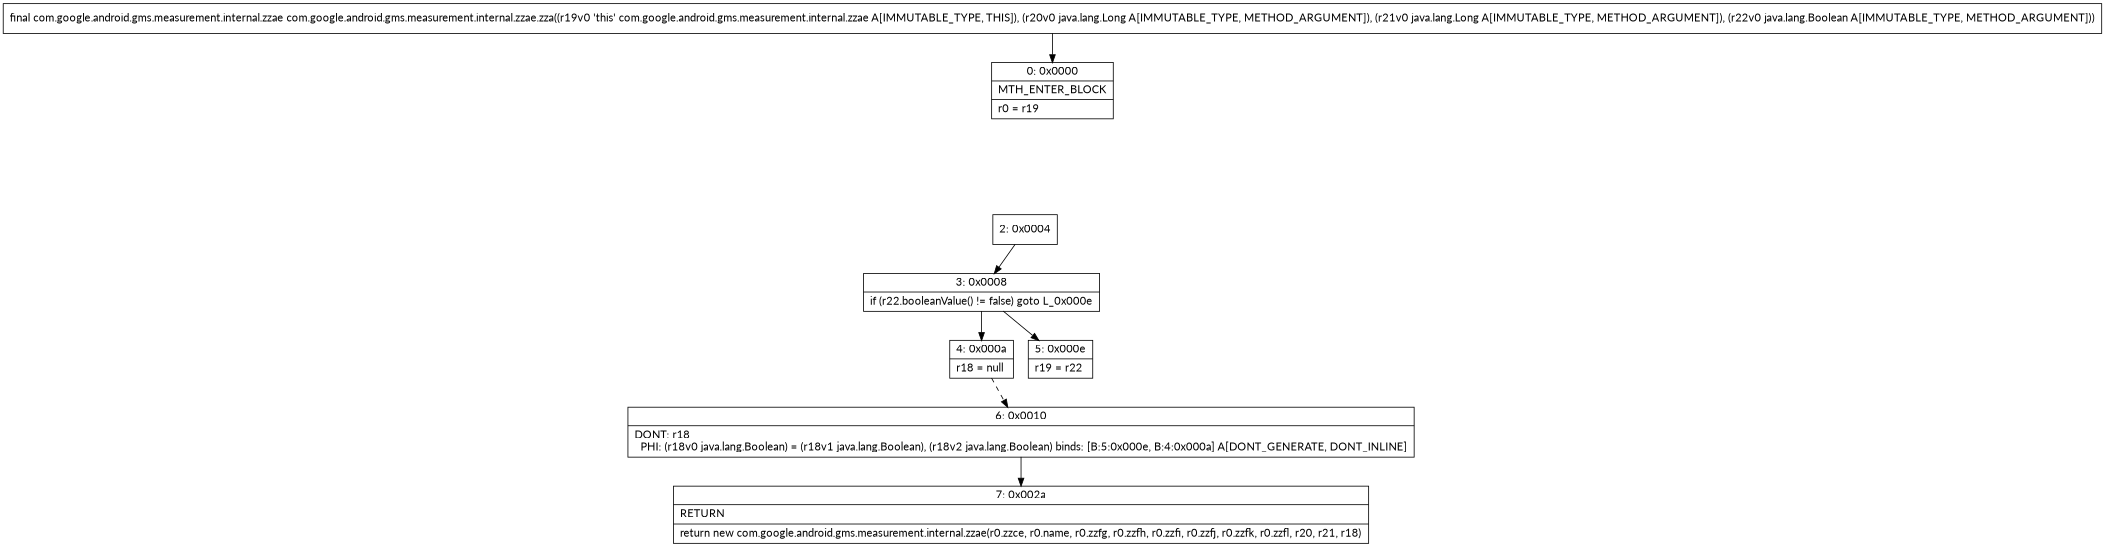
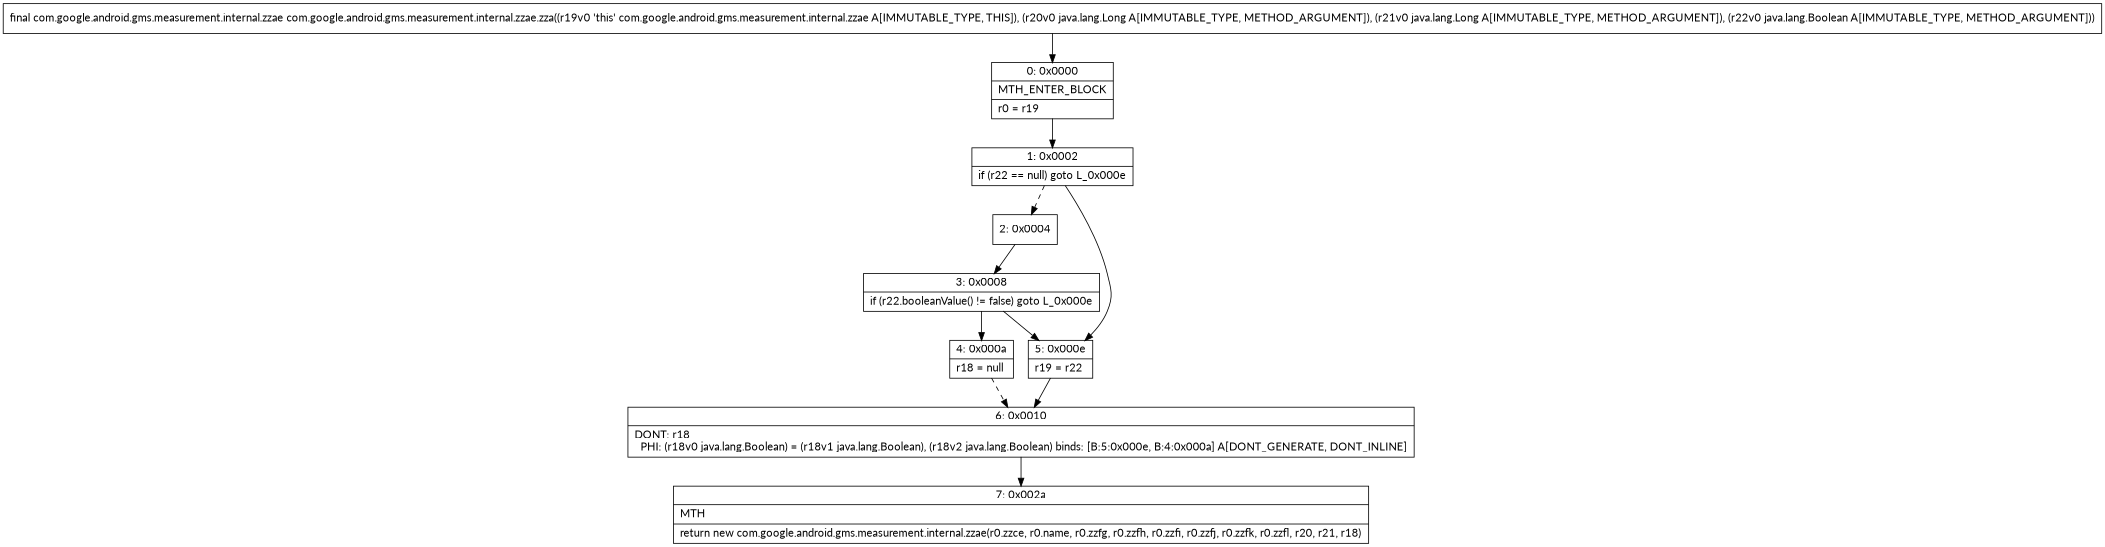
node "1: 0x0002": added
edge "5: 0x000e" -> "6: 0x0010": added
node "7: 0x002a": text "RETURN" -> "MTH"
